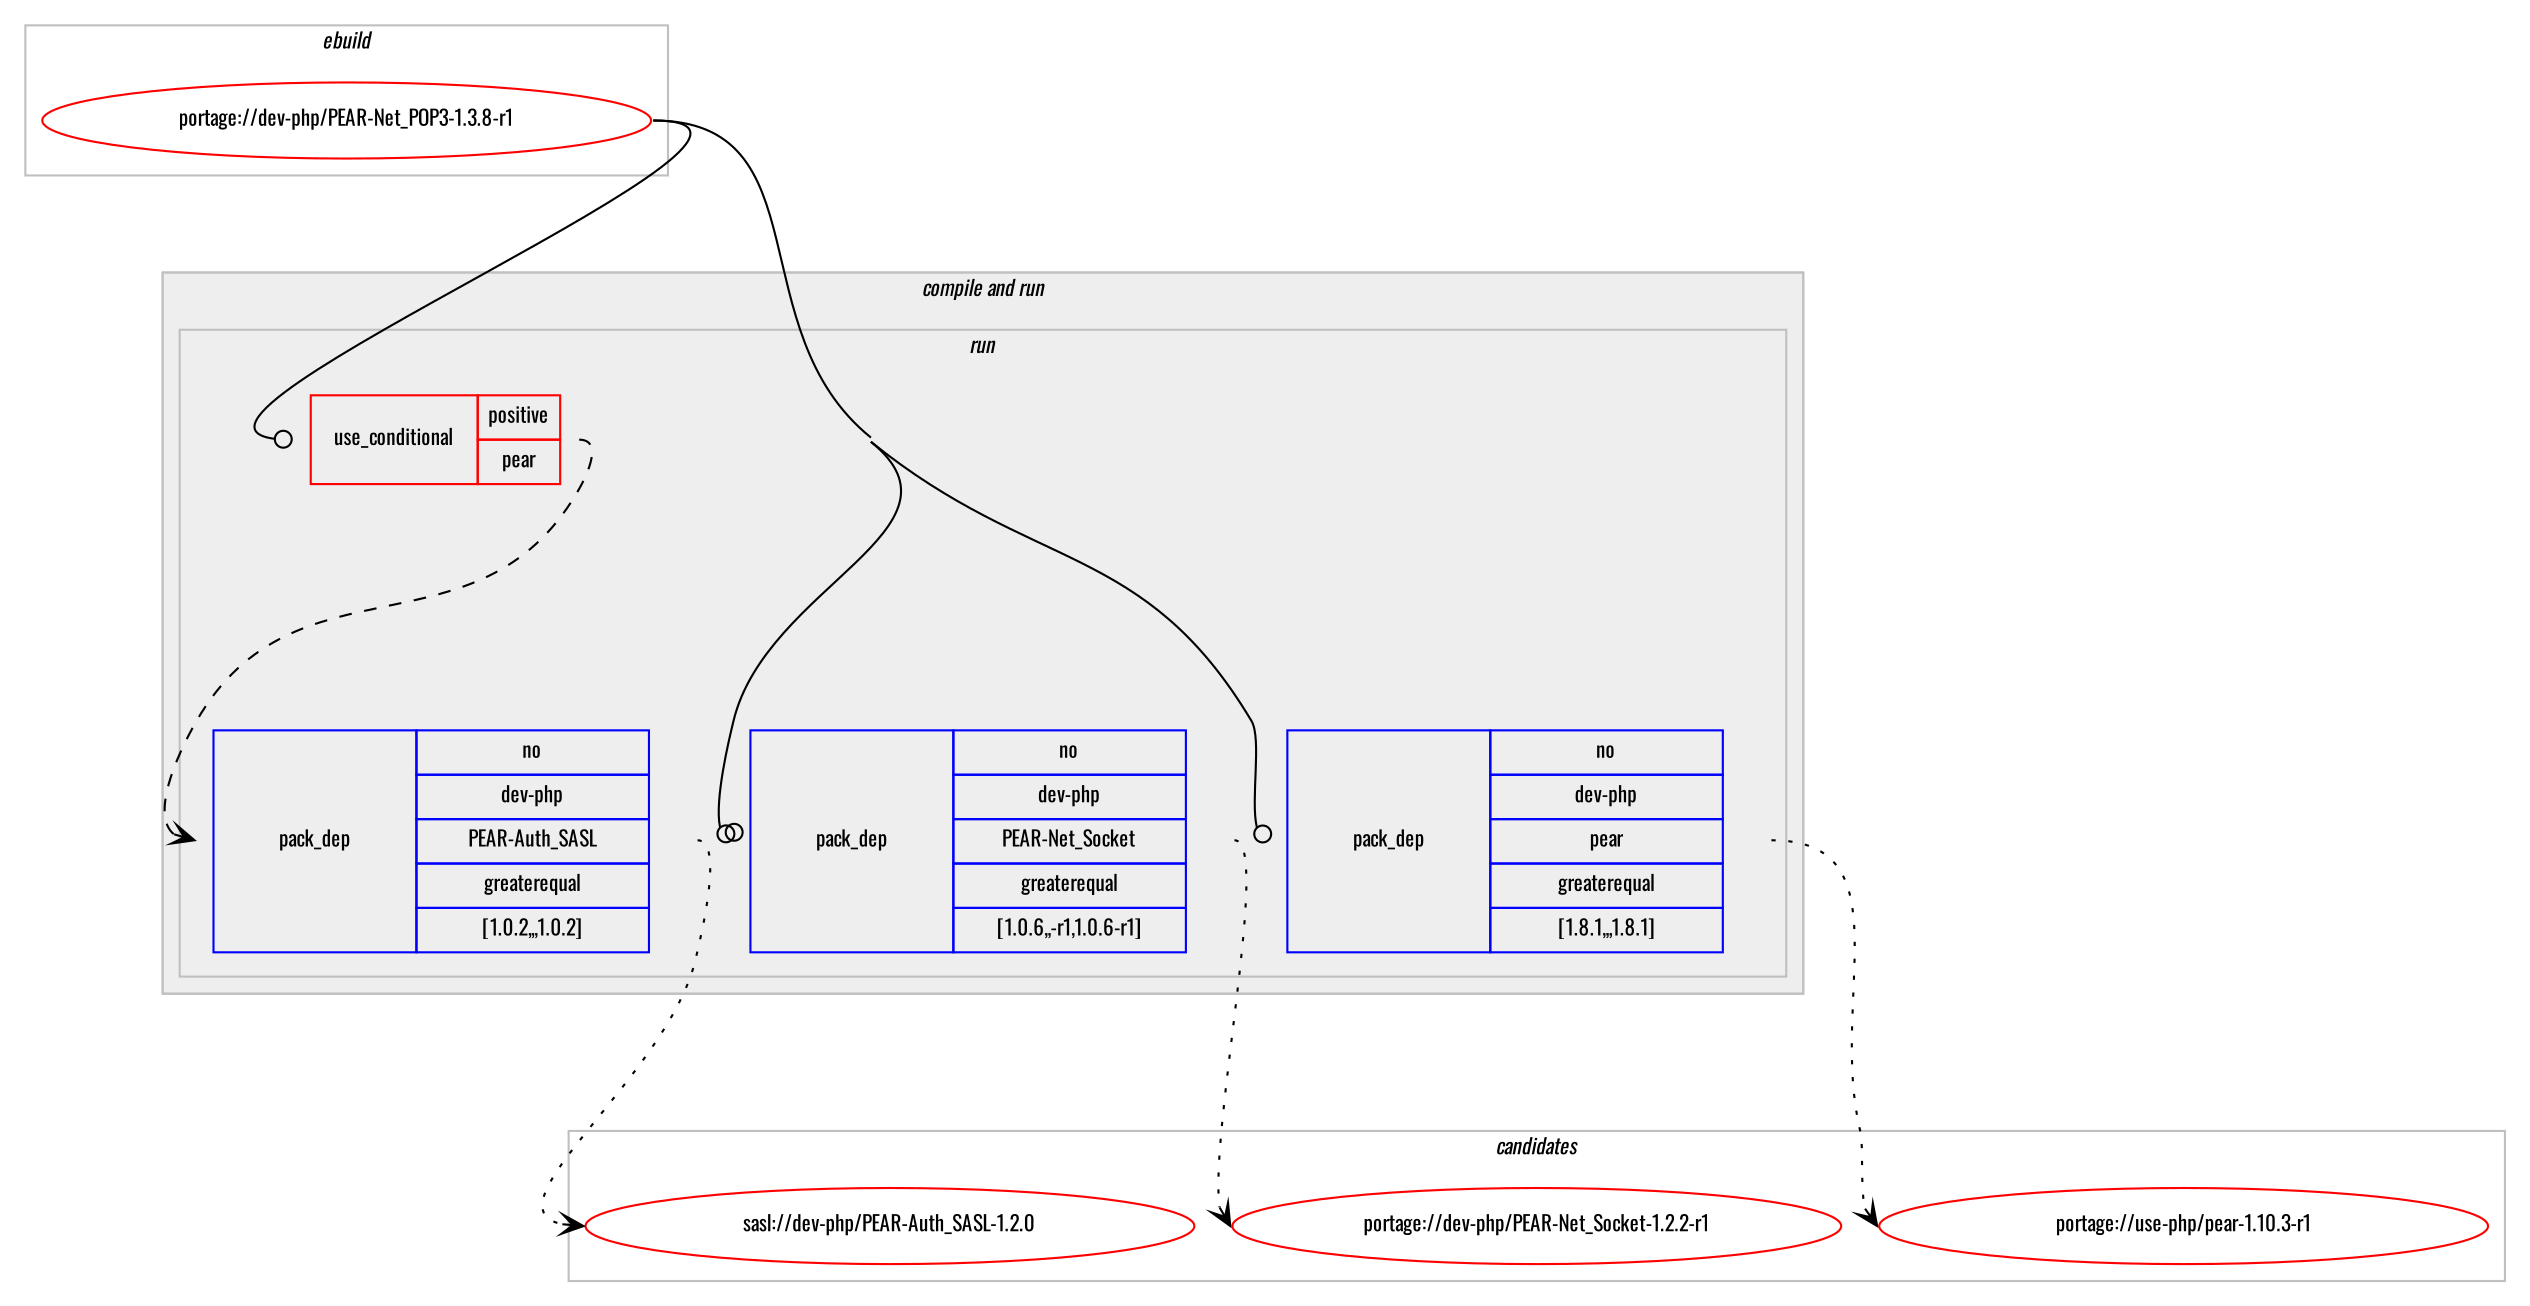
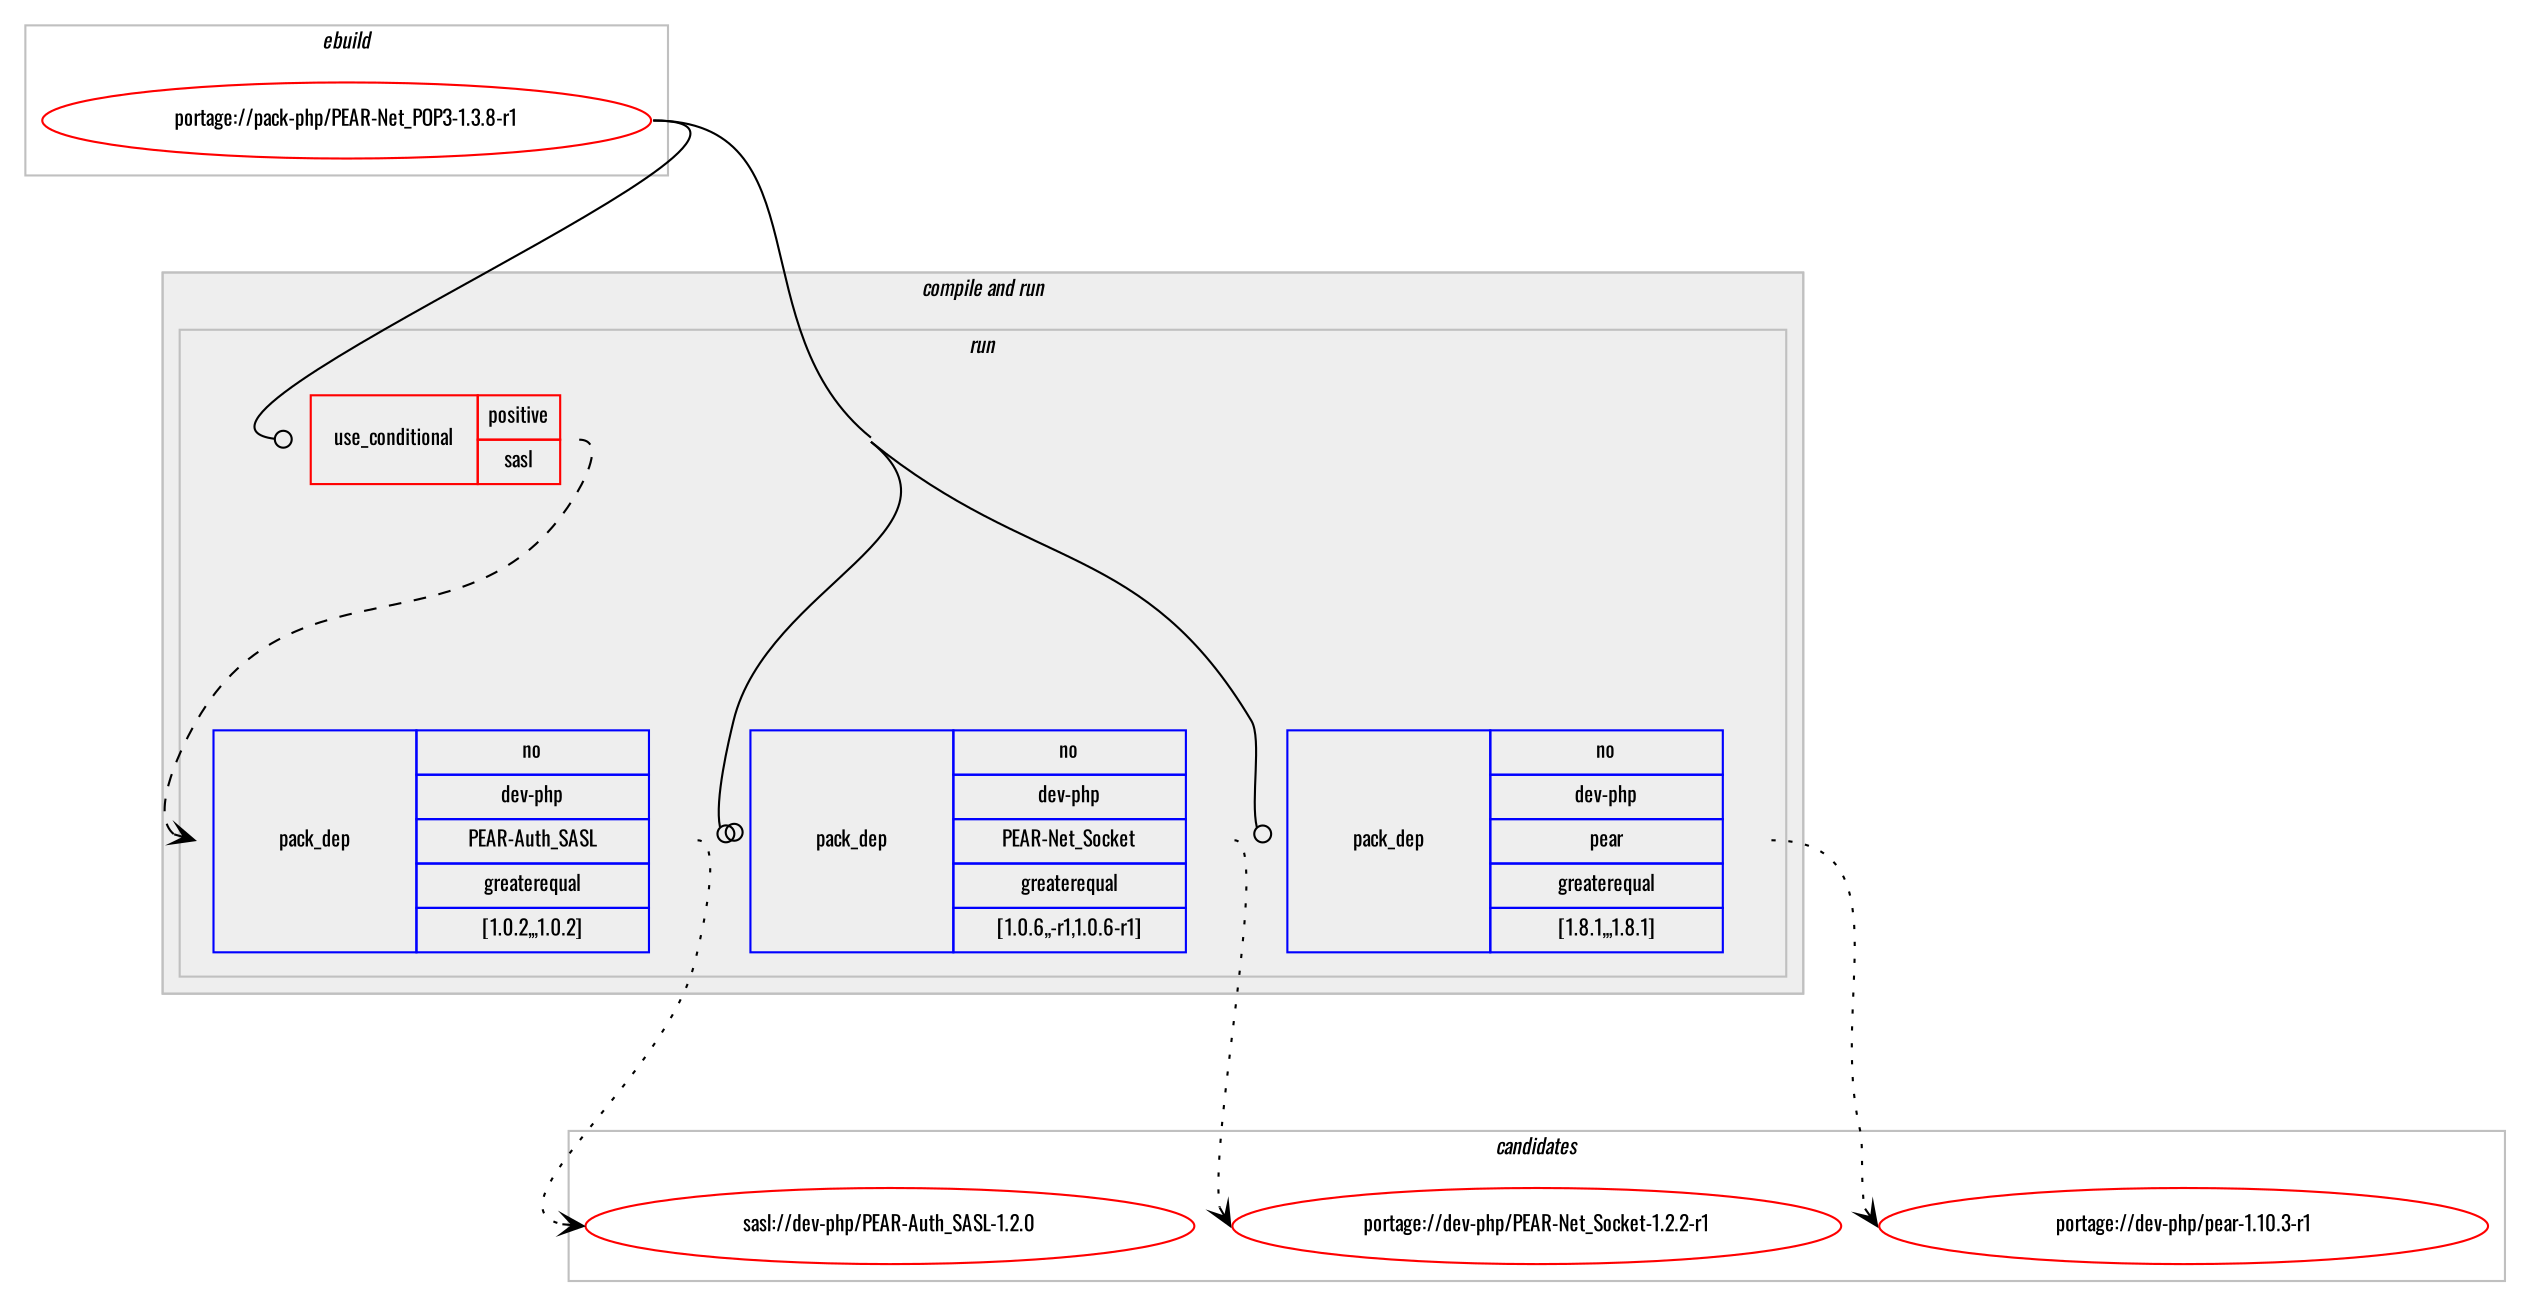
node "portage://dev-php/PEAR-Net_POP3-1.3.8-r1": label "portage://dev-php/PEAR-Net_POP3-1.3.8-r1" -> "portage://pack-php/PEAR-Net_POP3-1.3.8-r1"
node "use_conditional": text "pear" -> "sasl"
node "portage://use-php/pear-1.10.3-r1": label "portage://use-php/pear-1.10.3-r1" -> "portage://dev-php/pear-1.10.3-r1"
